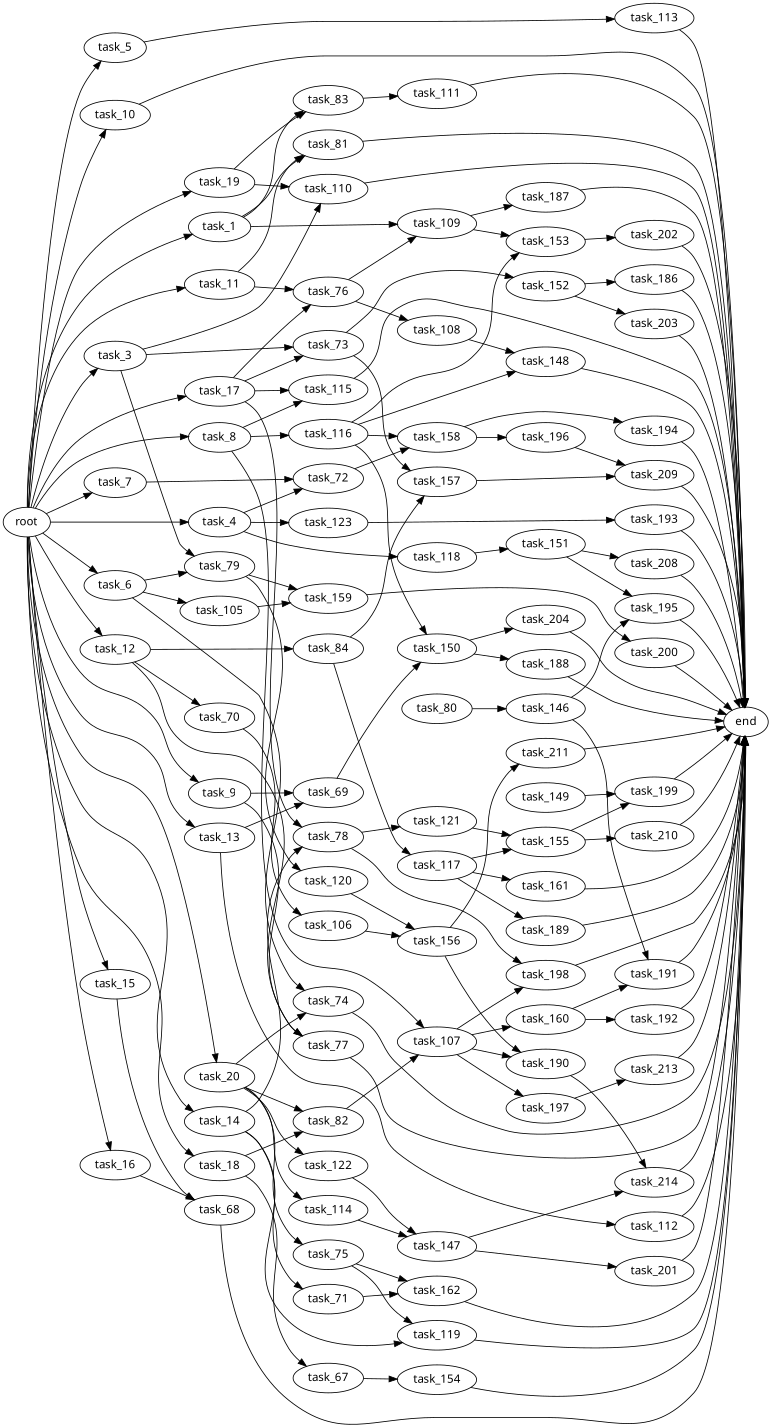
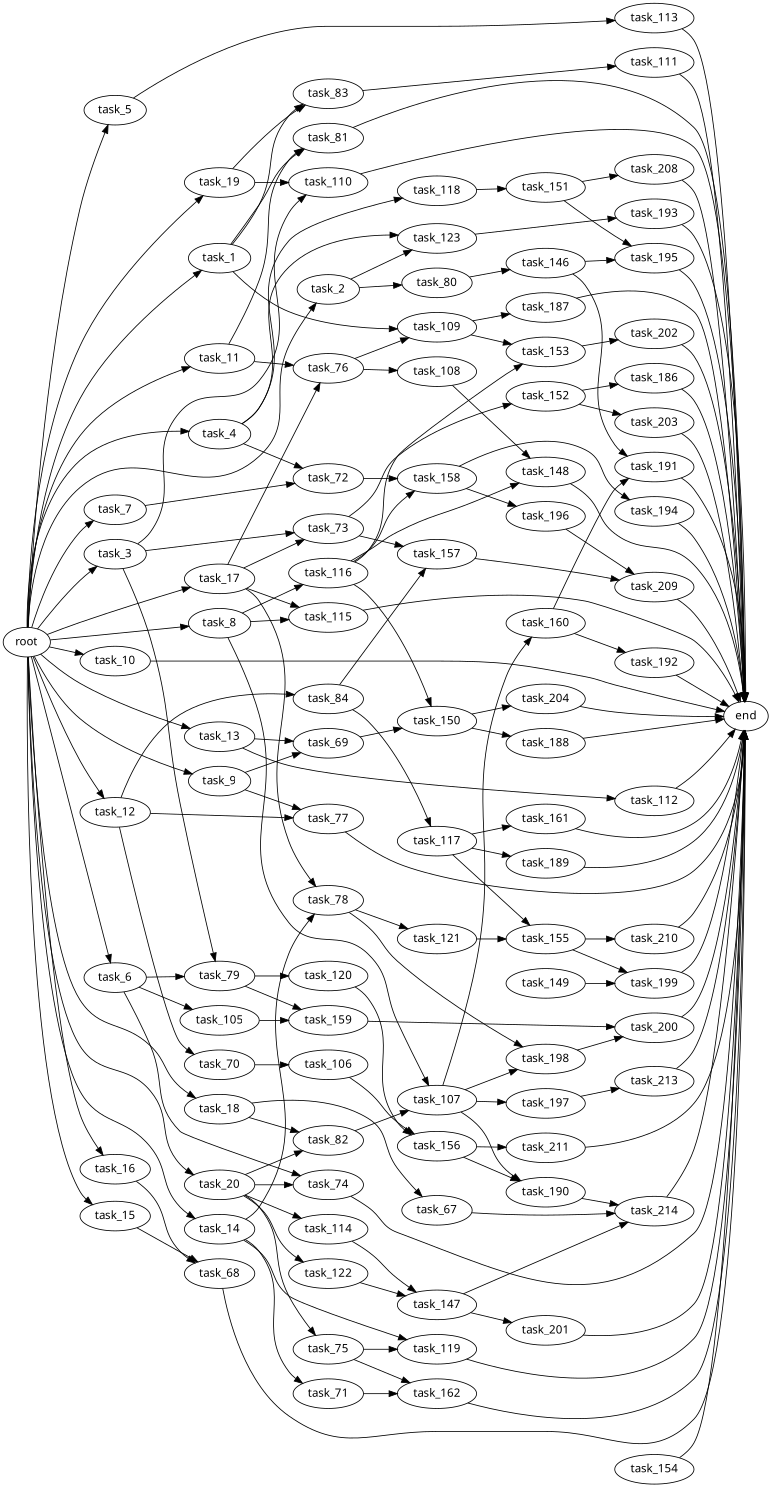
node "task_2": added
edge "task_198" -> "end": now "task_198" -> "task_200"
edge "task_67" -> "task_154": now "task_67" -> "task_214"
